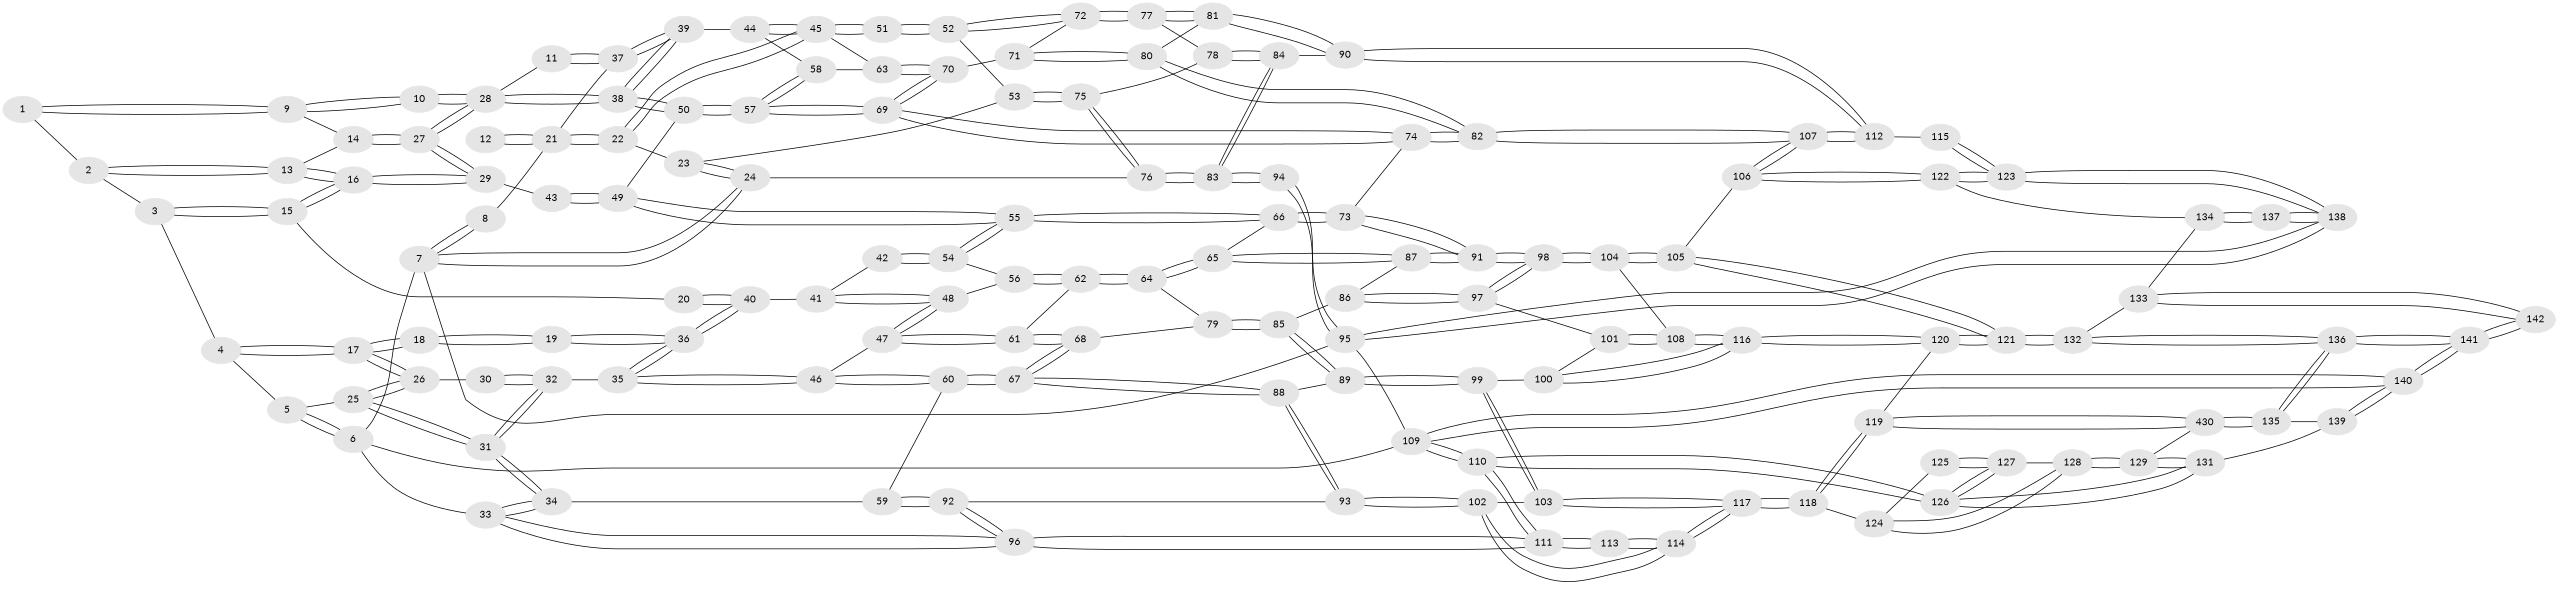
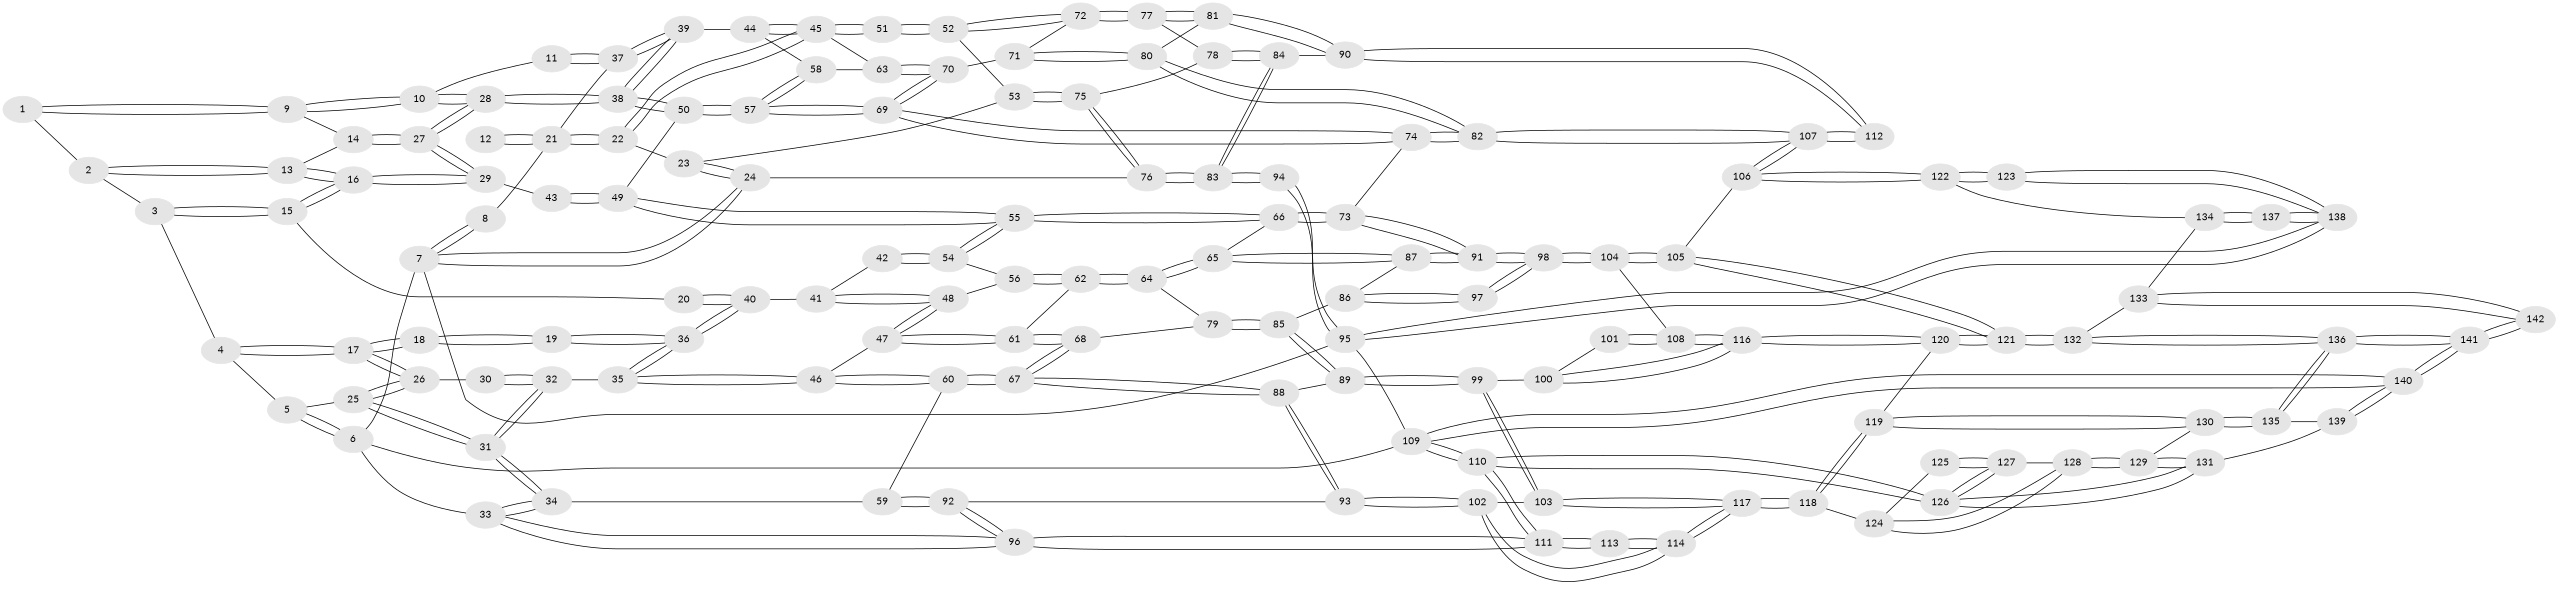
edge "11" -- "28": now "11" -- "10"
node "115": removed
edge "97" -- "101": removed
node "430": label "430" -> "130"
